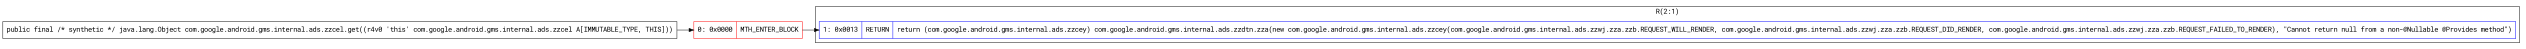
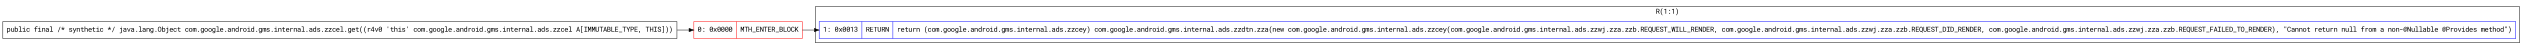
cluster "R(2:1)": label "R(2:1)" -> "R(1:1)"
